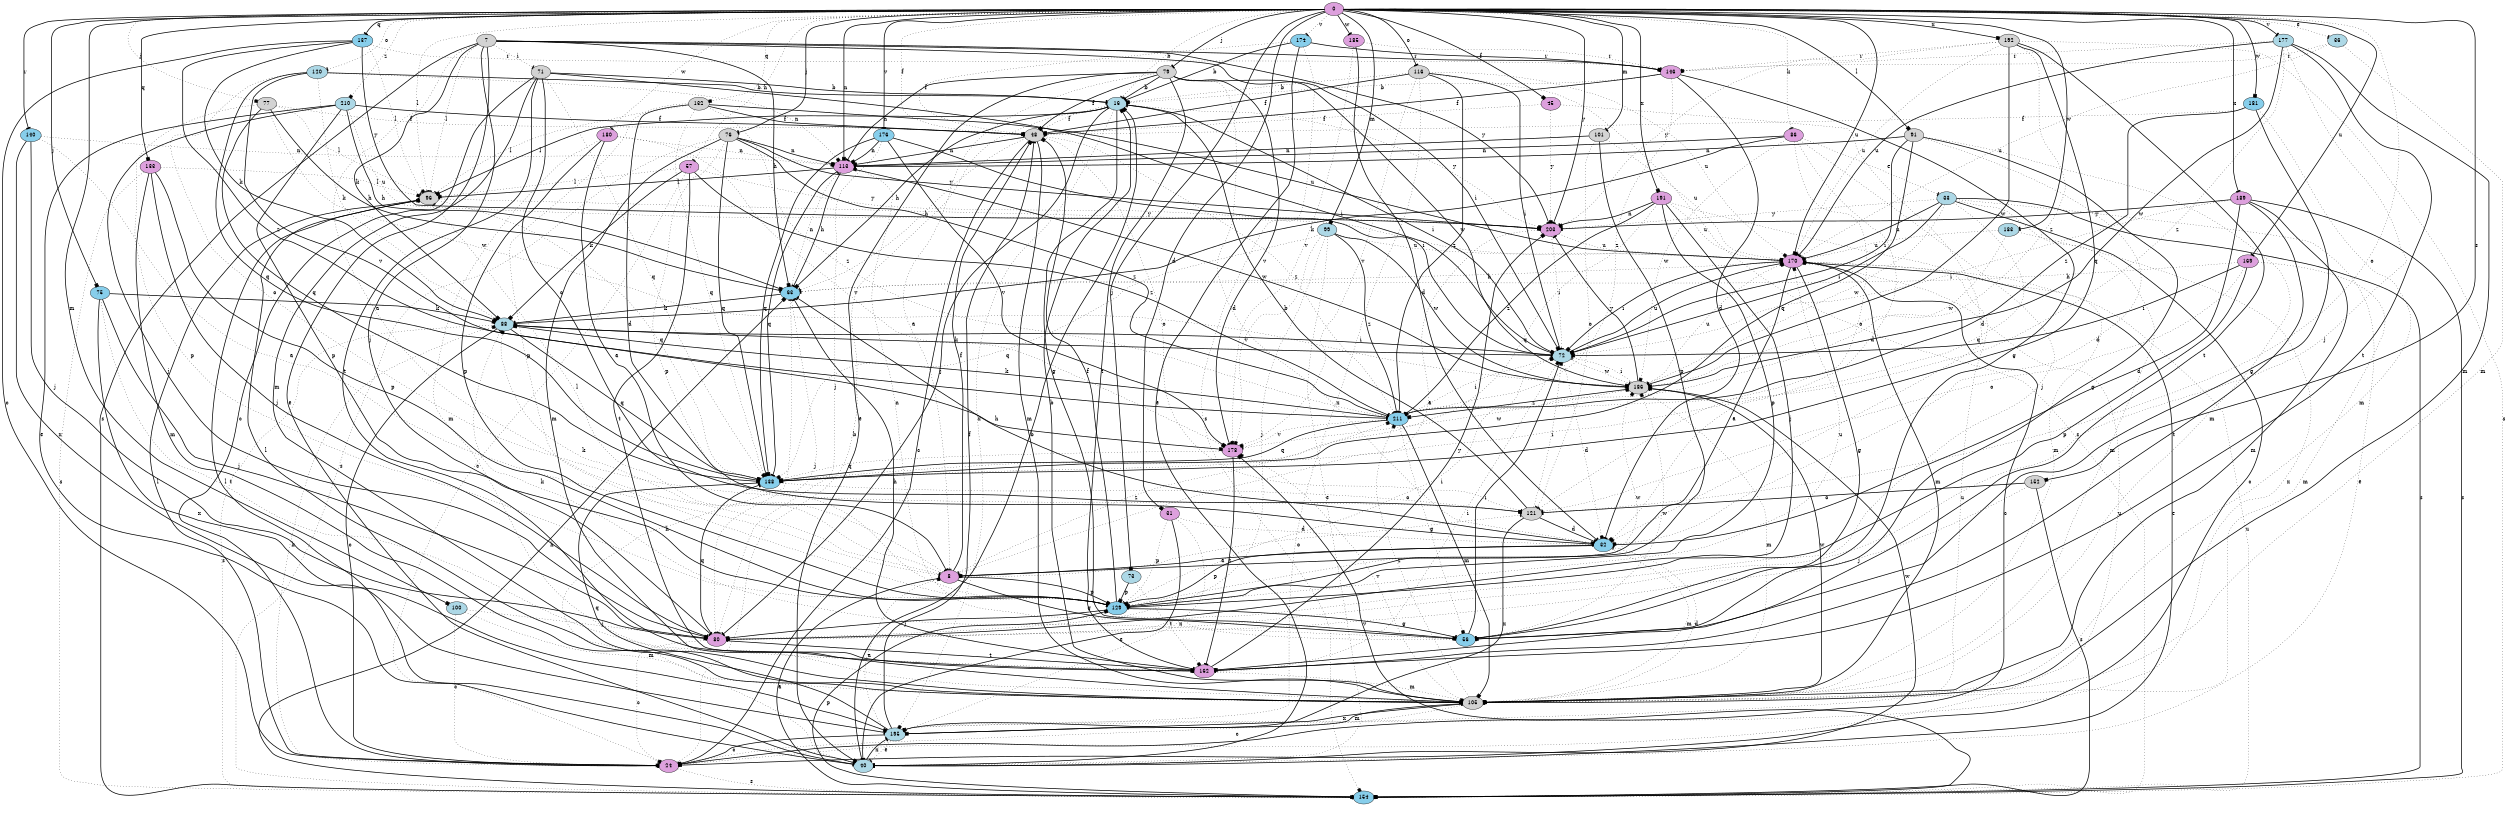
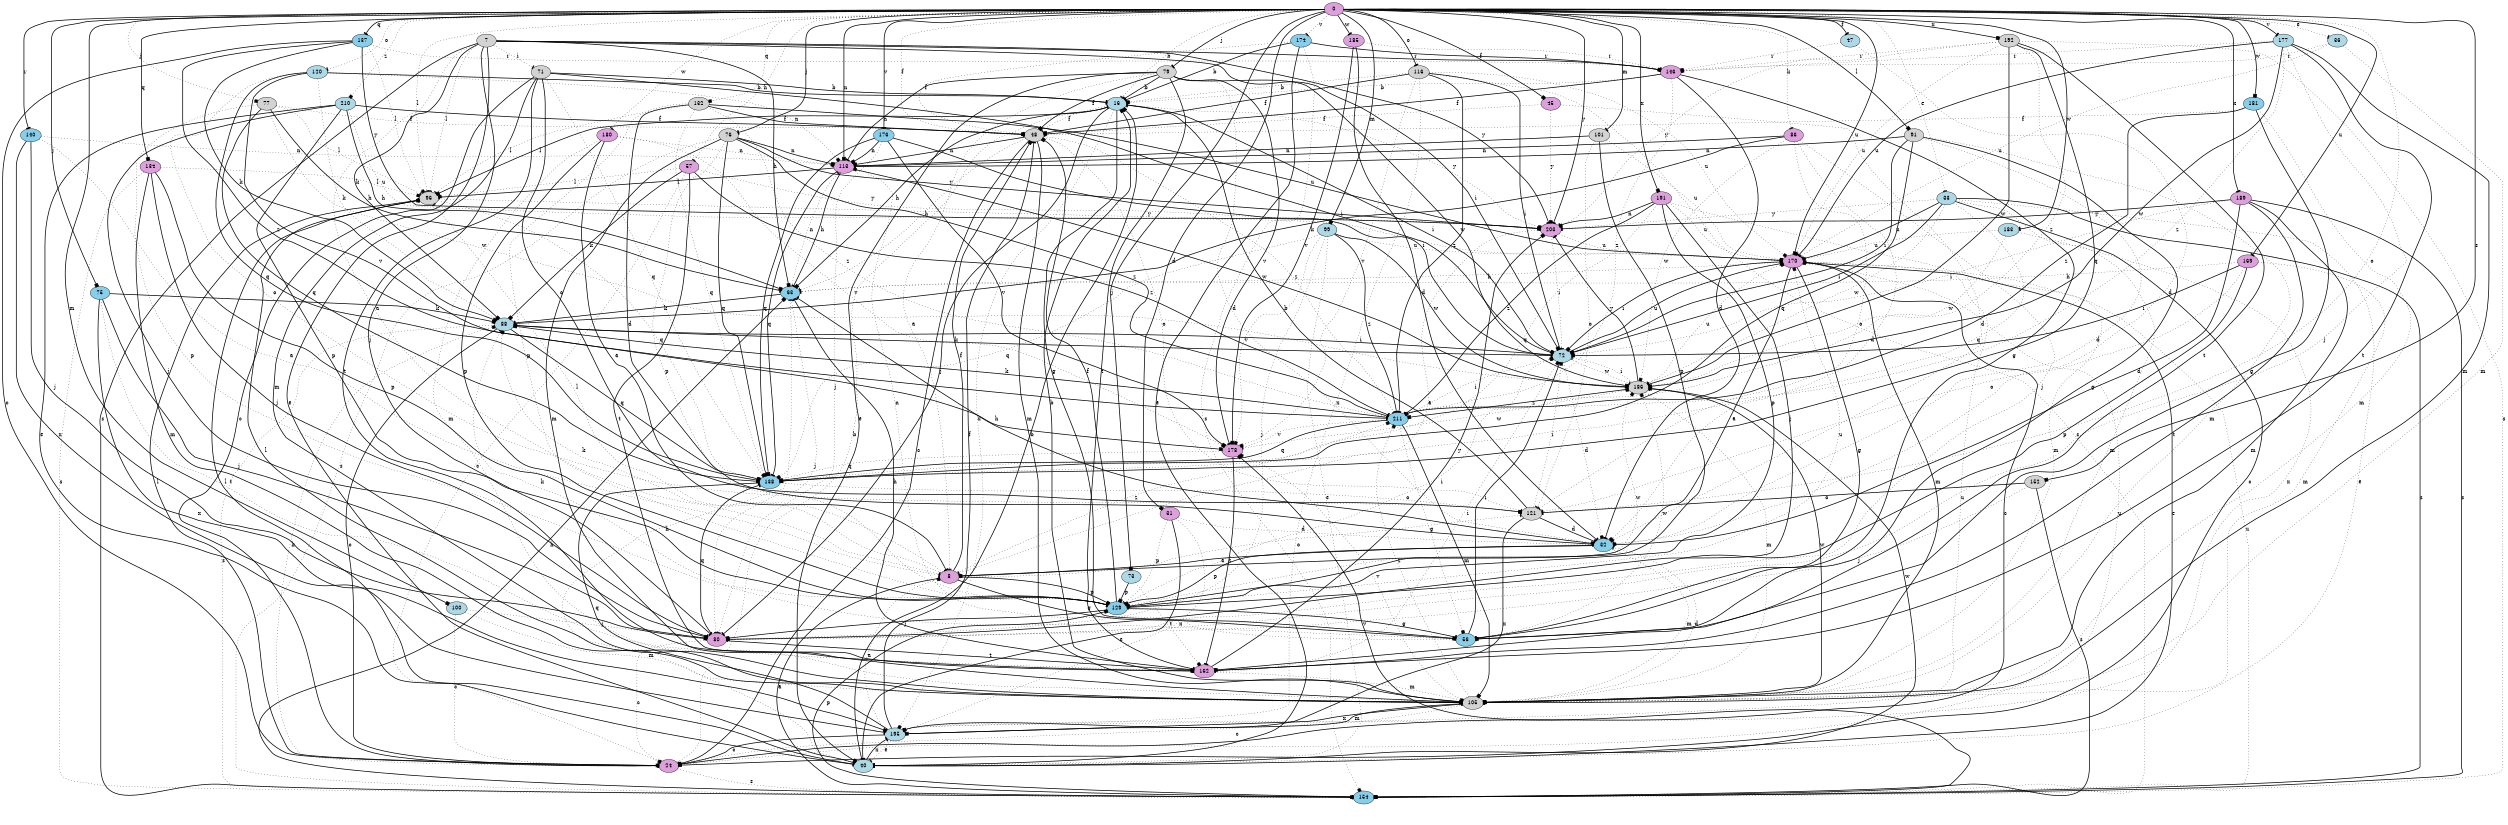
node "47": added
node "133": label "133" -> "134"
edge "86" -> "33": now "0" -> "33"
edge "185" -> "178": style dotted -> bold
